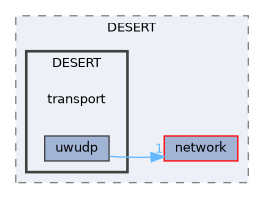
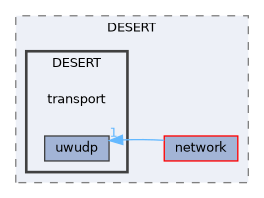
edge "uwudp" -> "network": reversed
